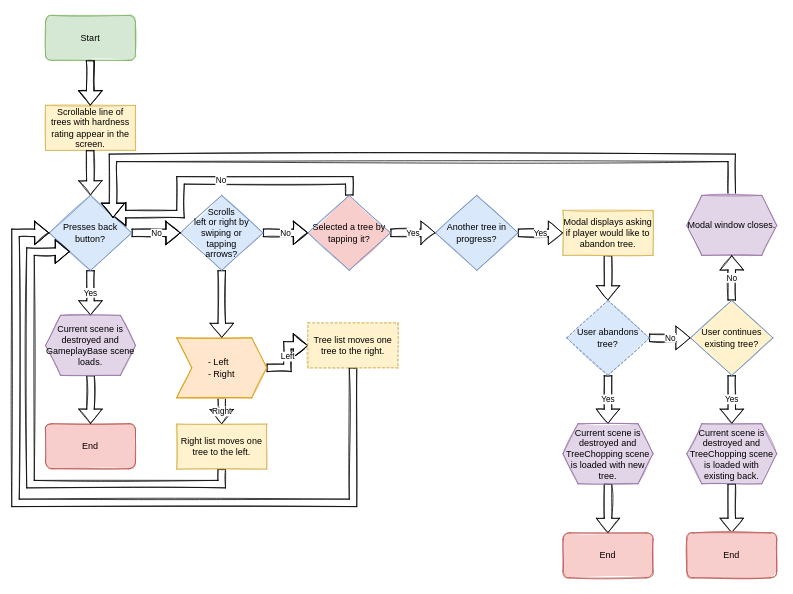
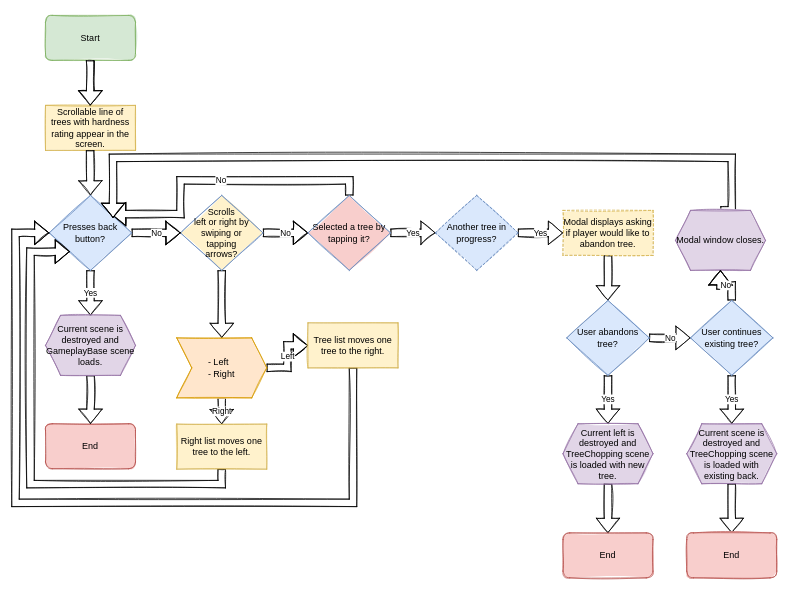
node "Modal window closes.": moved (732, 225) -> (720, 240)
node "Scrolls left or right by swiping or tapping arrows?": fillcolor #dae8fc -> #fff2cc
node "Another tree in progress?": style solid -> dashed
node "Modal displays asking if player would like to abandon tree.": style solid -> dashed
node "User abandons tree?": style dashed -> solid
node "User continues existing tree?": fillcolor #fff2cc -> #dae8fc
node "Tree list moves one tree to the right.": style dashed -> solid
node "Current scene is destroyed and TreeChopping scene is loaded with new tree.": label "Current scene is destroyed and TreeChopping scene is loaded with new tree." -> "Current left is destroyed and TreeChopping scene is loaded with new tree."
